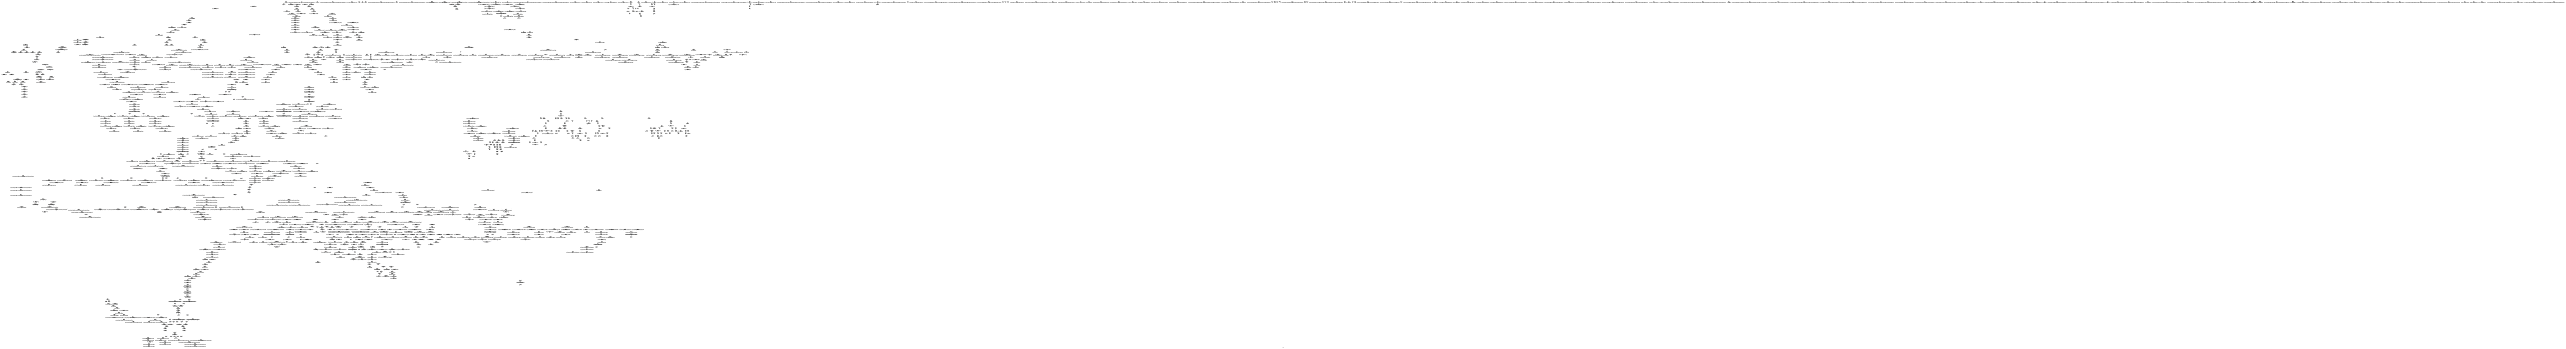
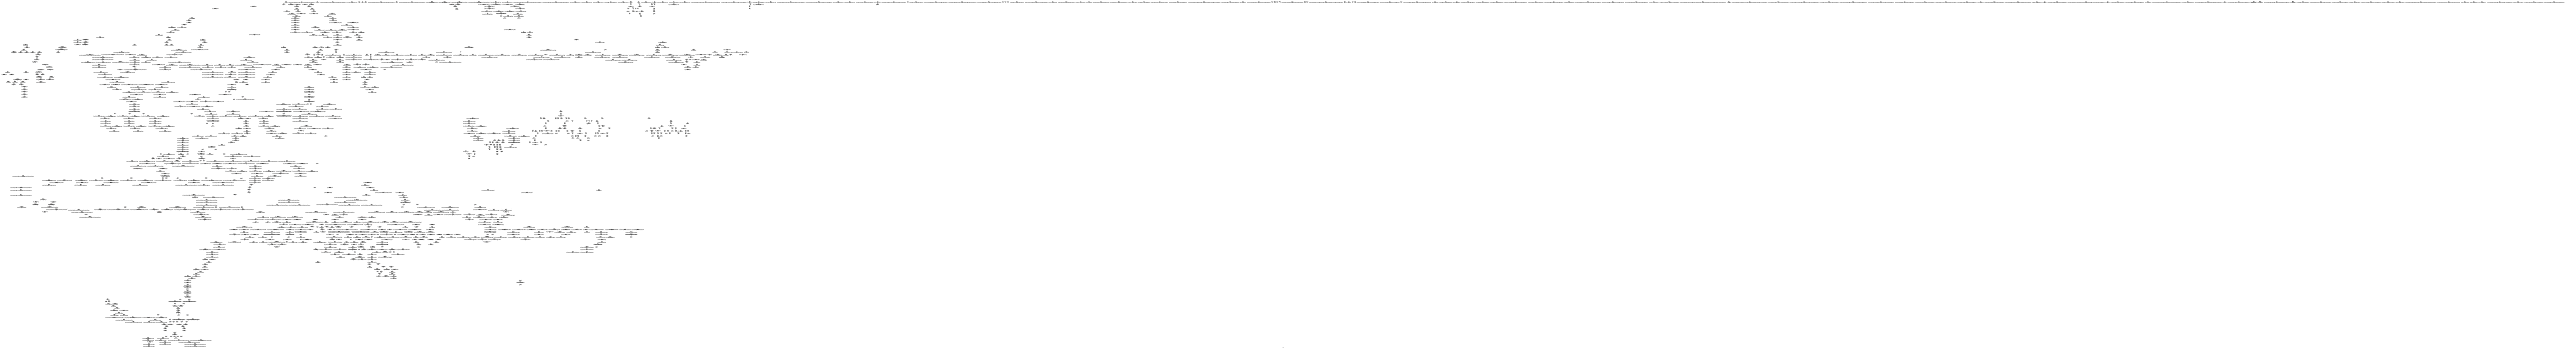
node "NodeID: 2623": removed
